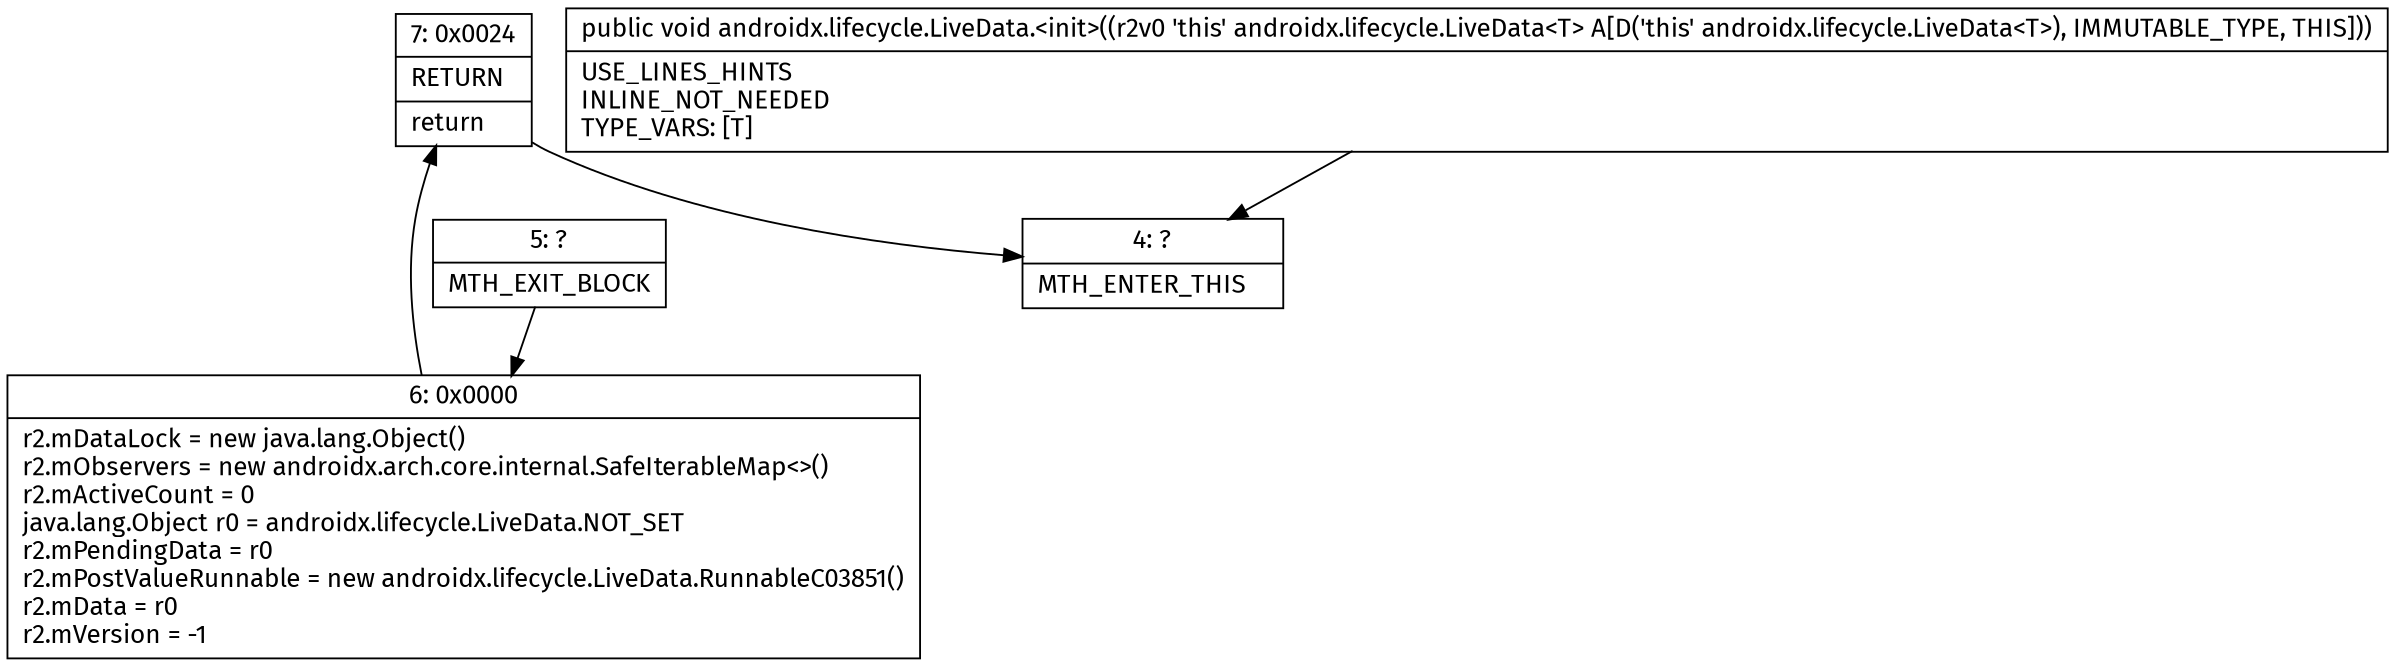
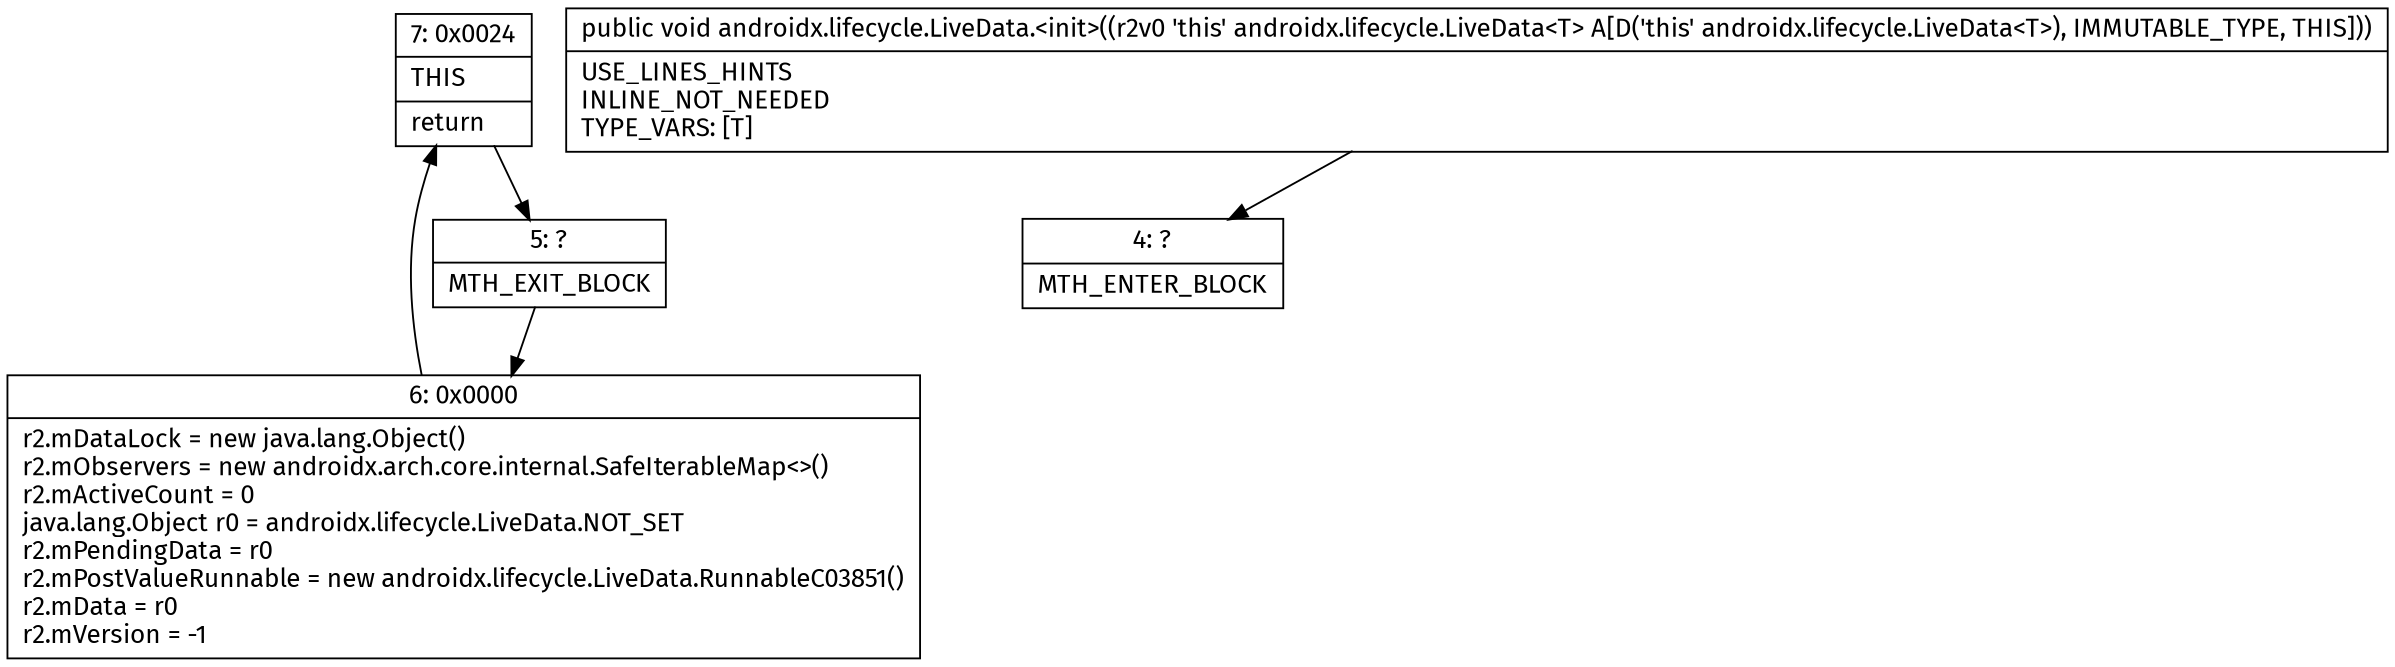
node "7: 0x0024": text "RETURN" -> "THIS"
edge "7: 0x0024" -> "4: ?": now "7: 0x0024" -> "5: ?"
node "4: ?": text "MTH_ENTER_THIS" -> "MTH_ENTER_BLOCK"
